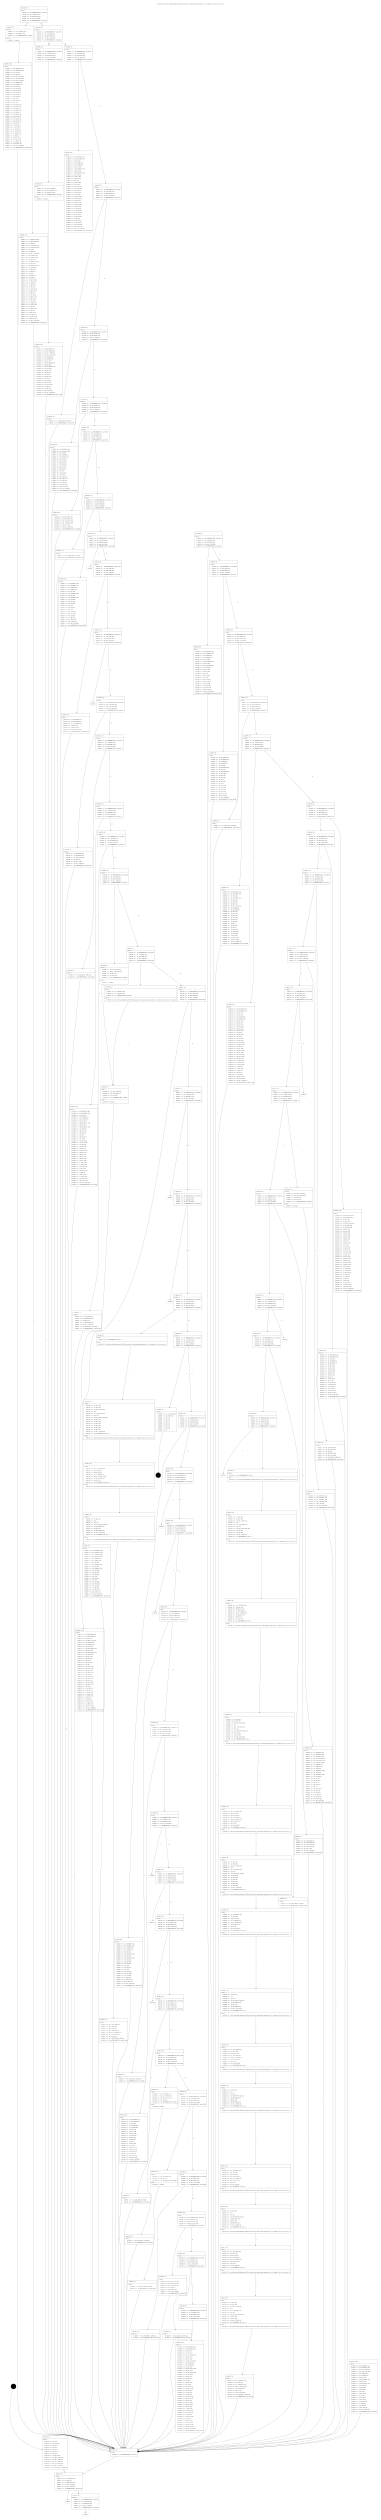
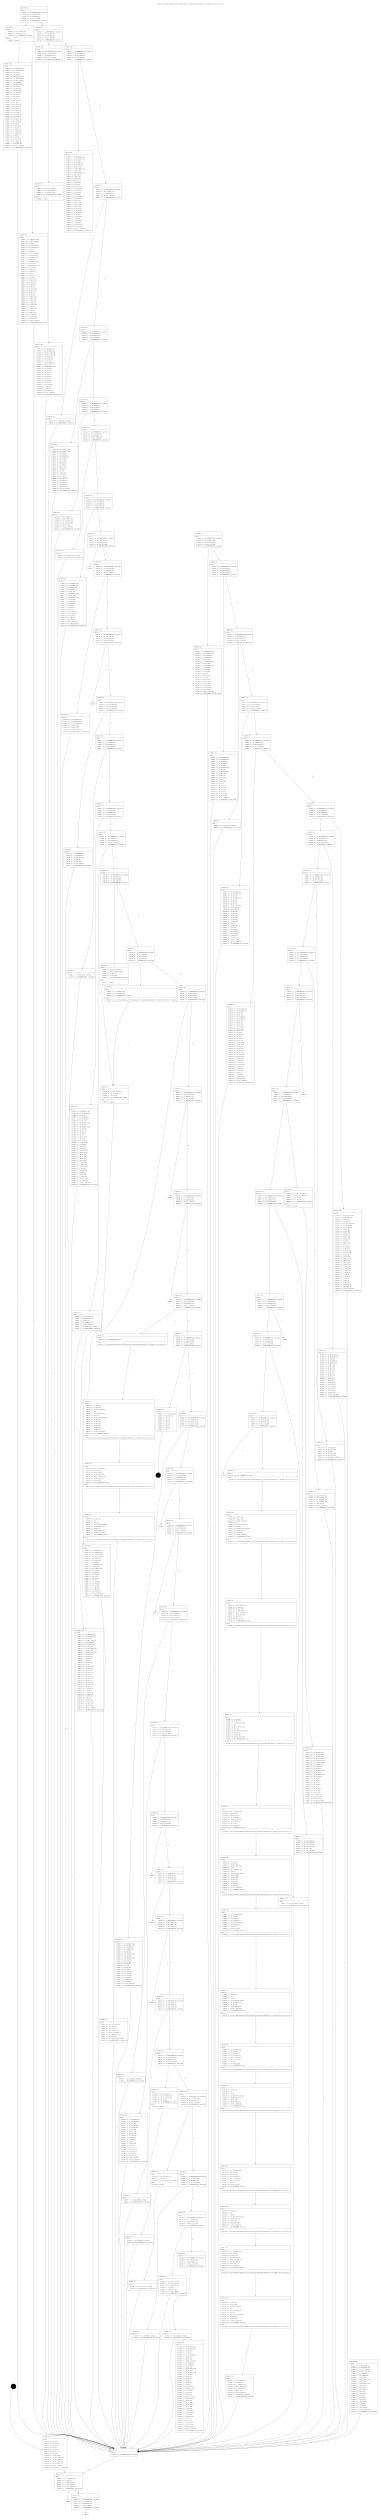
node "0x402604 [28]": removed
